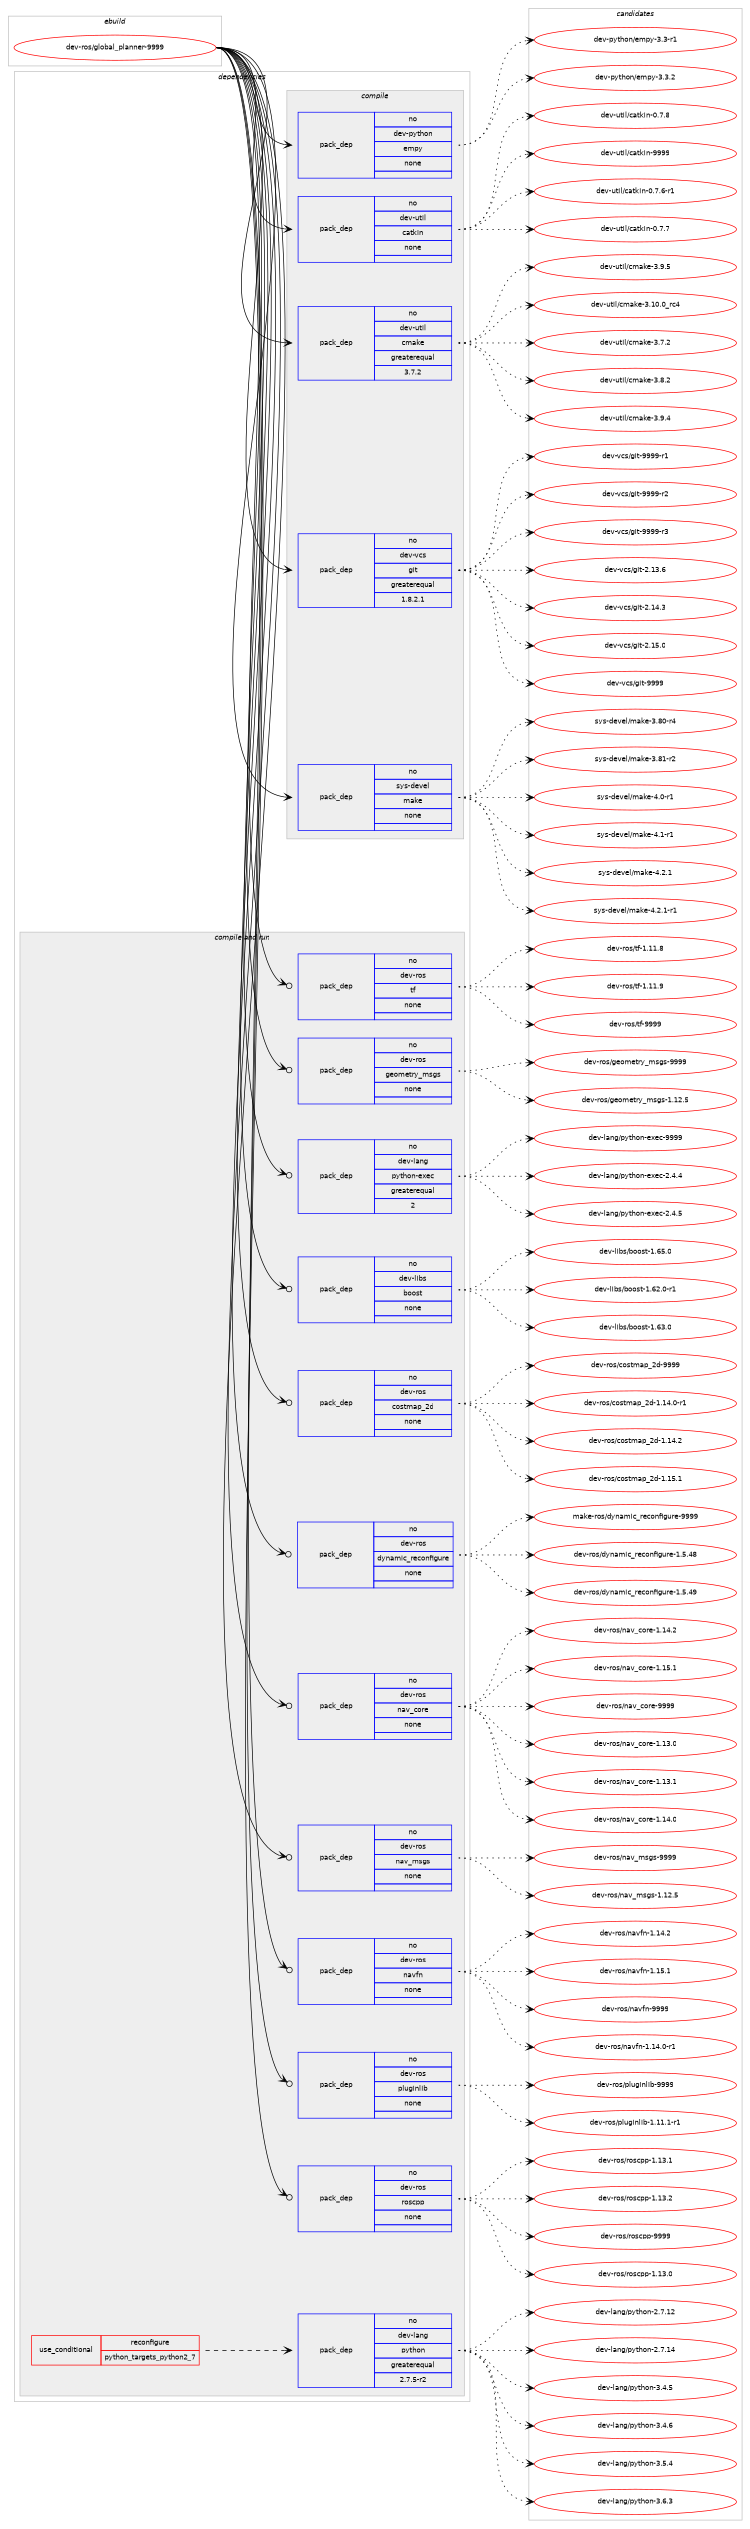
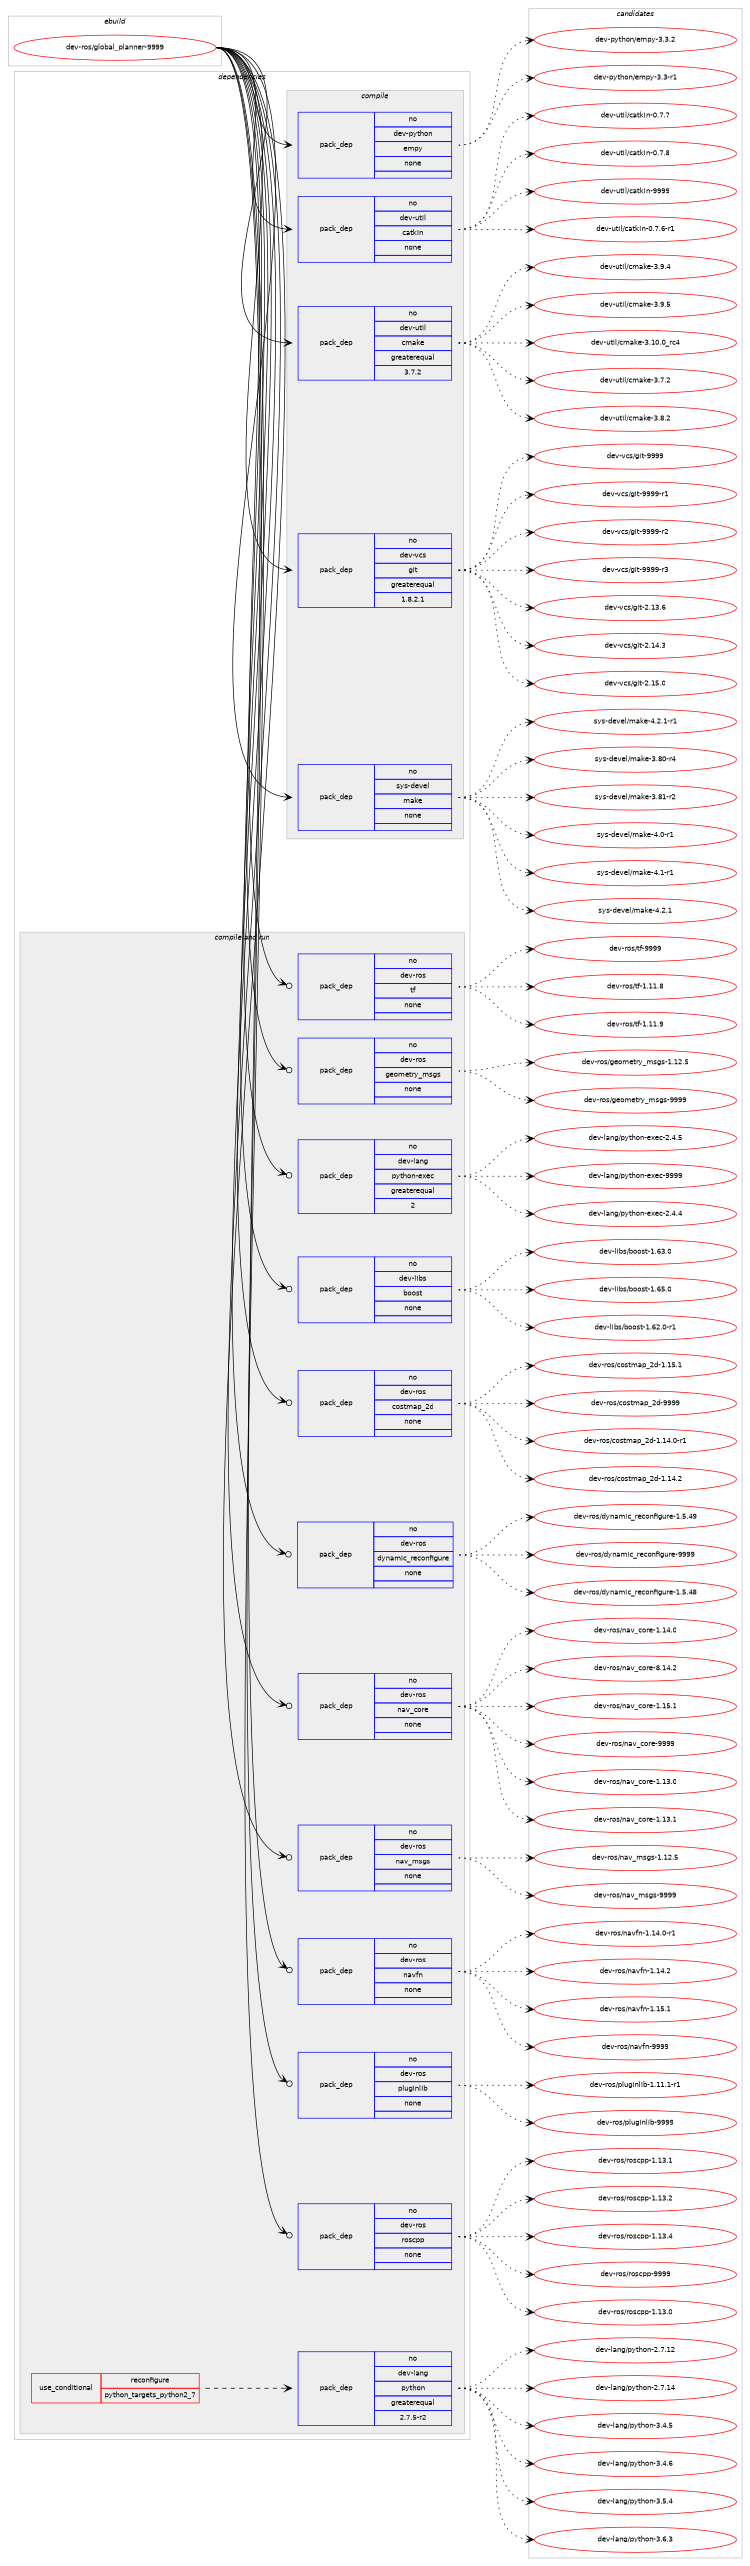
node "make-ros/dynamic_reconfigure-9999": label "make-ros/dynamic_reconfigure-9999" -> "dev-ros/dynamic_reconfigure-9999"
node "dev-ros/nav_core-1.14.2": label "dev-ros/nav_core-1.14.2" -> "dev-ros/nav_core-8.14.2"
node "dev-ros/roscpp-1.13.4": added
